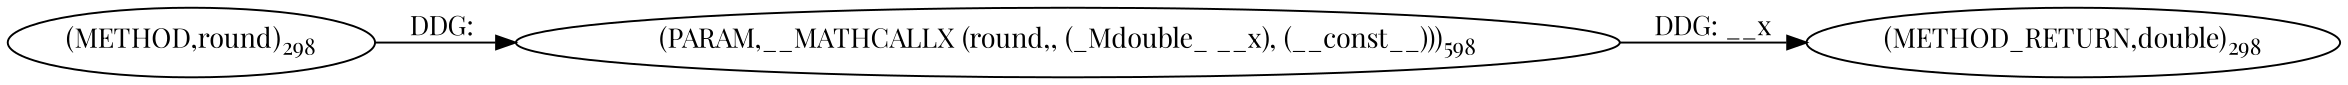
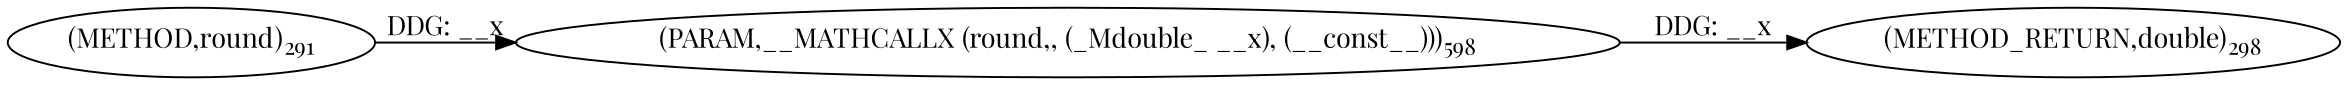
edge "(METHOD,round)" -> "(PARAM,__MATHCALLX (round,, (_Mdouble_ __x), (__const__)))": label "DDG: " -> "DDG: __x"
node "(METHOD,round)": text "298" -> "291"
